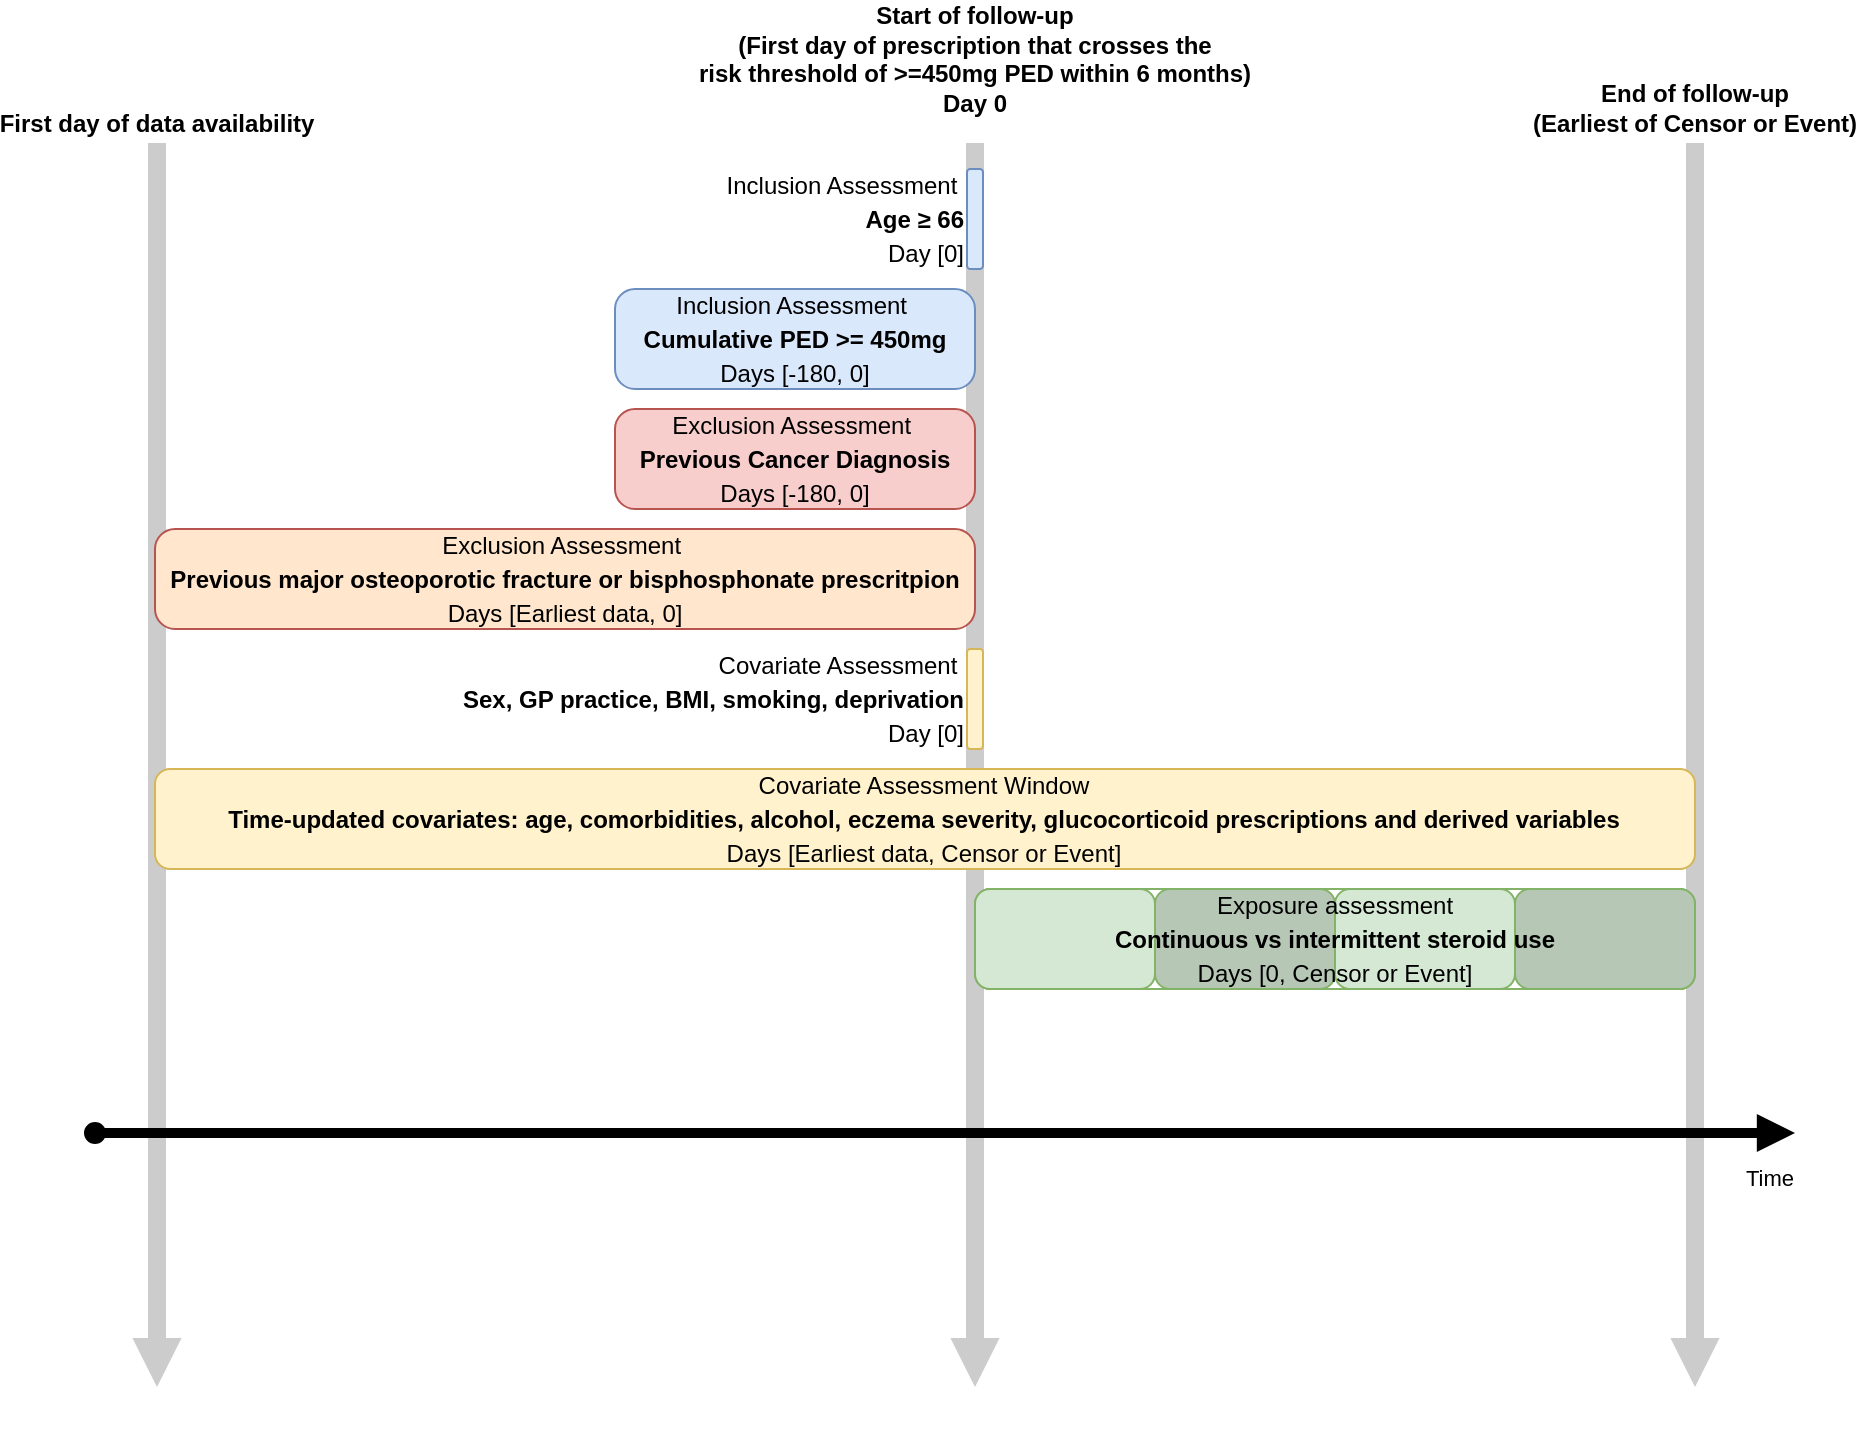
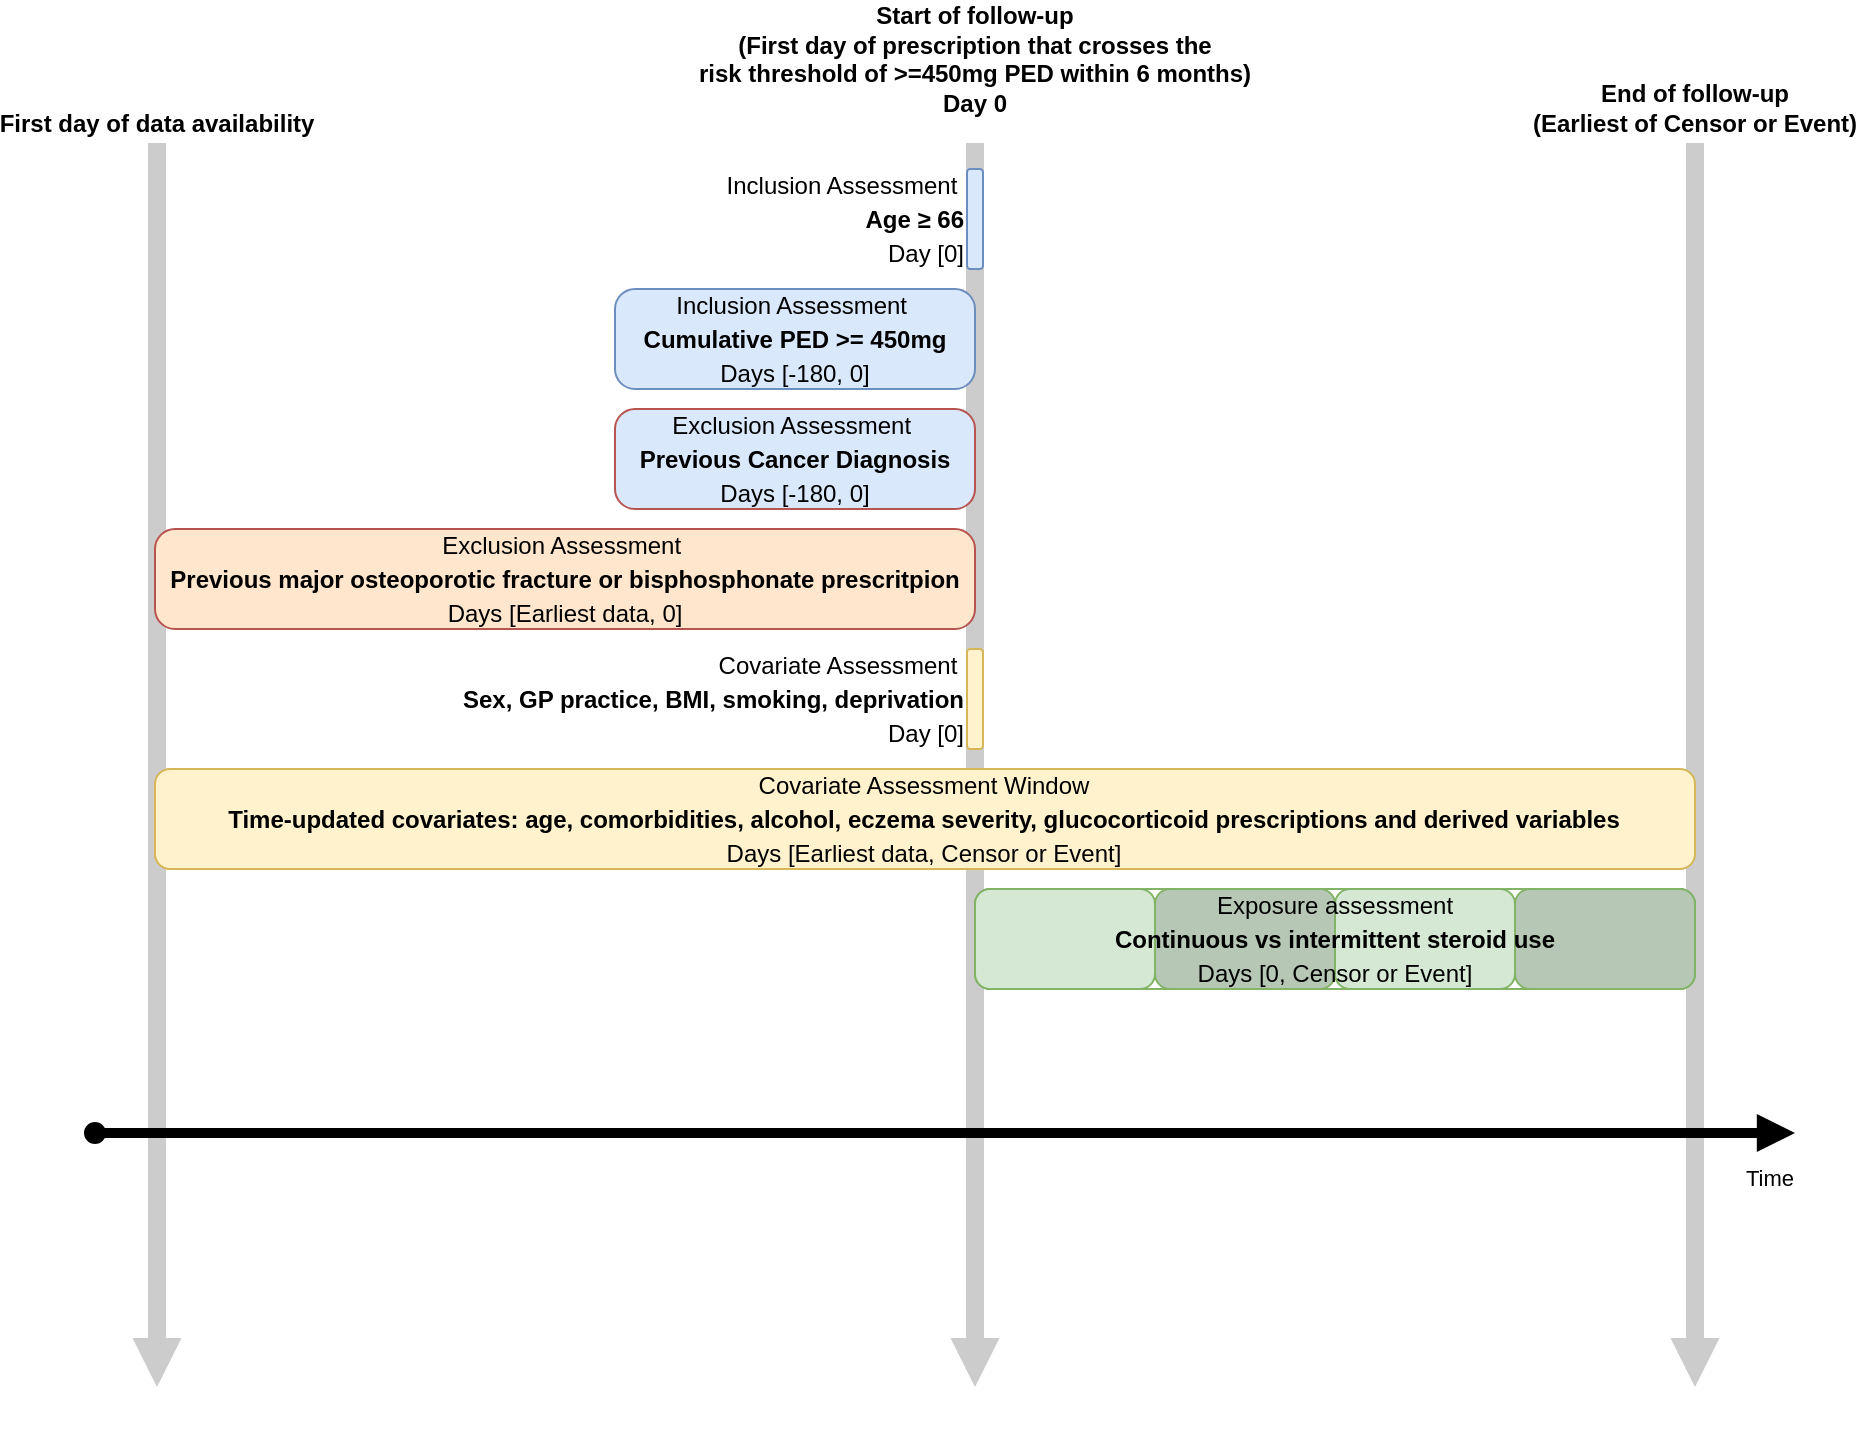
node "Exclusion Assessment Previous Cancer Diagnosis Days [-180, 0]": fillcolor #f8cecc -> #dae8fc
